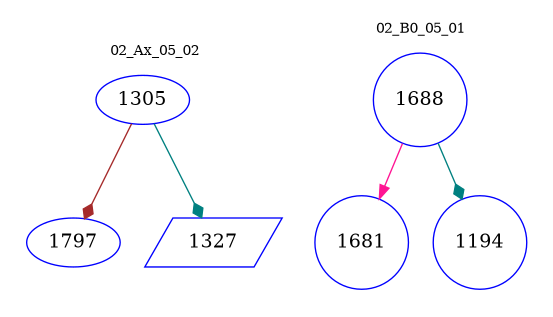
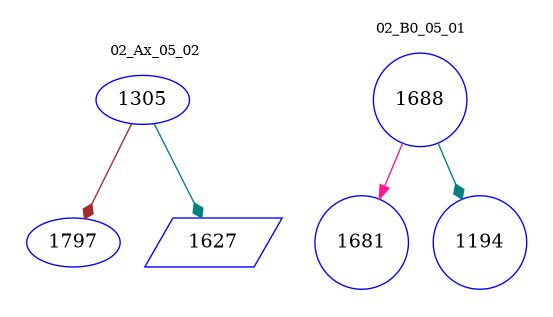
node "1327": label "1327" -> "1627"
